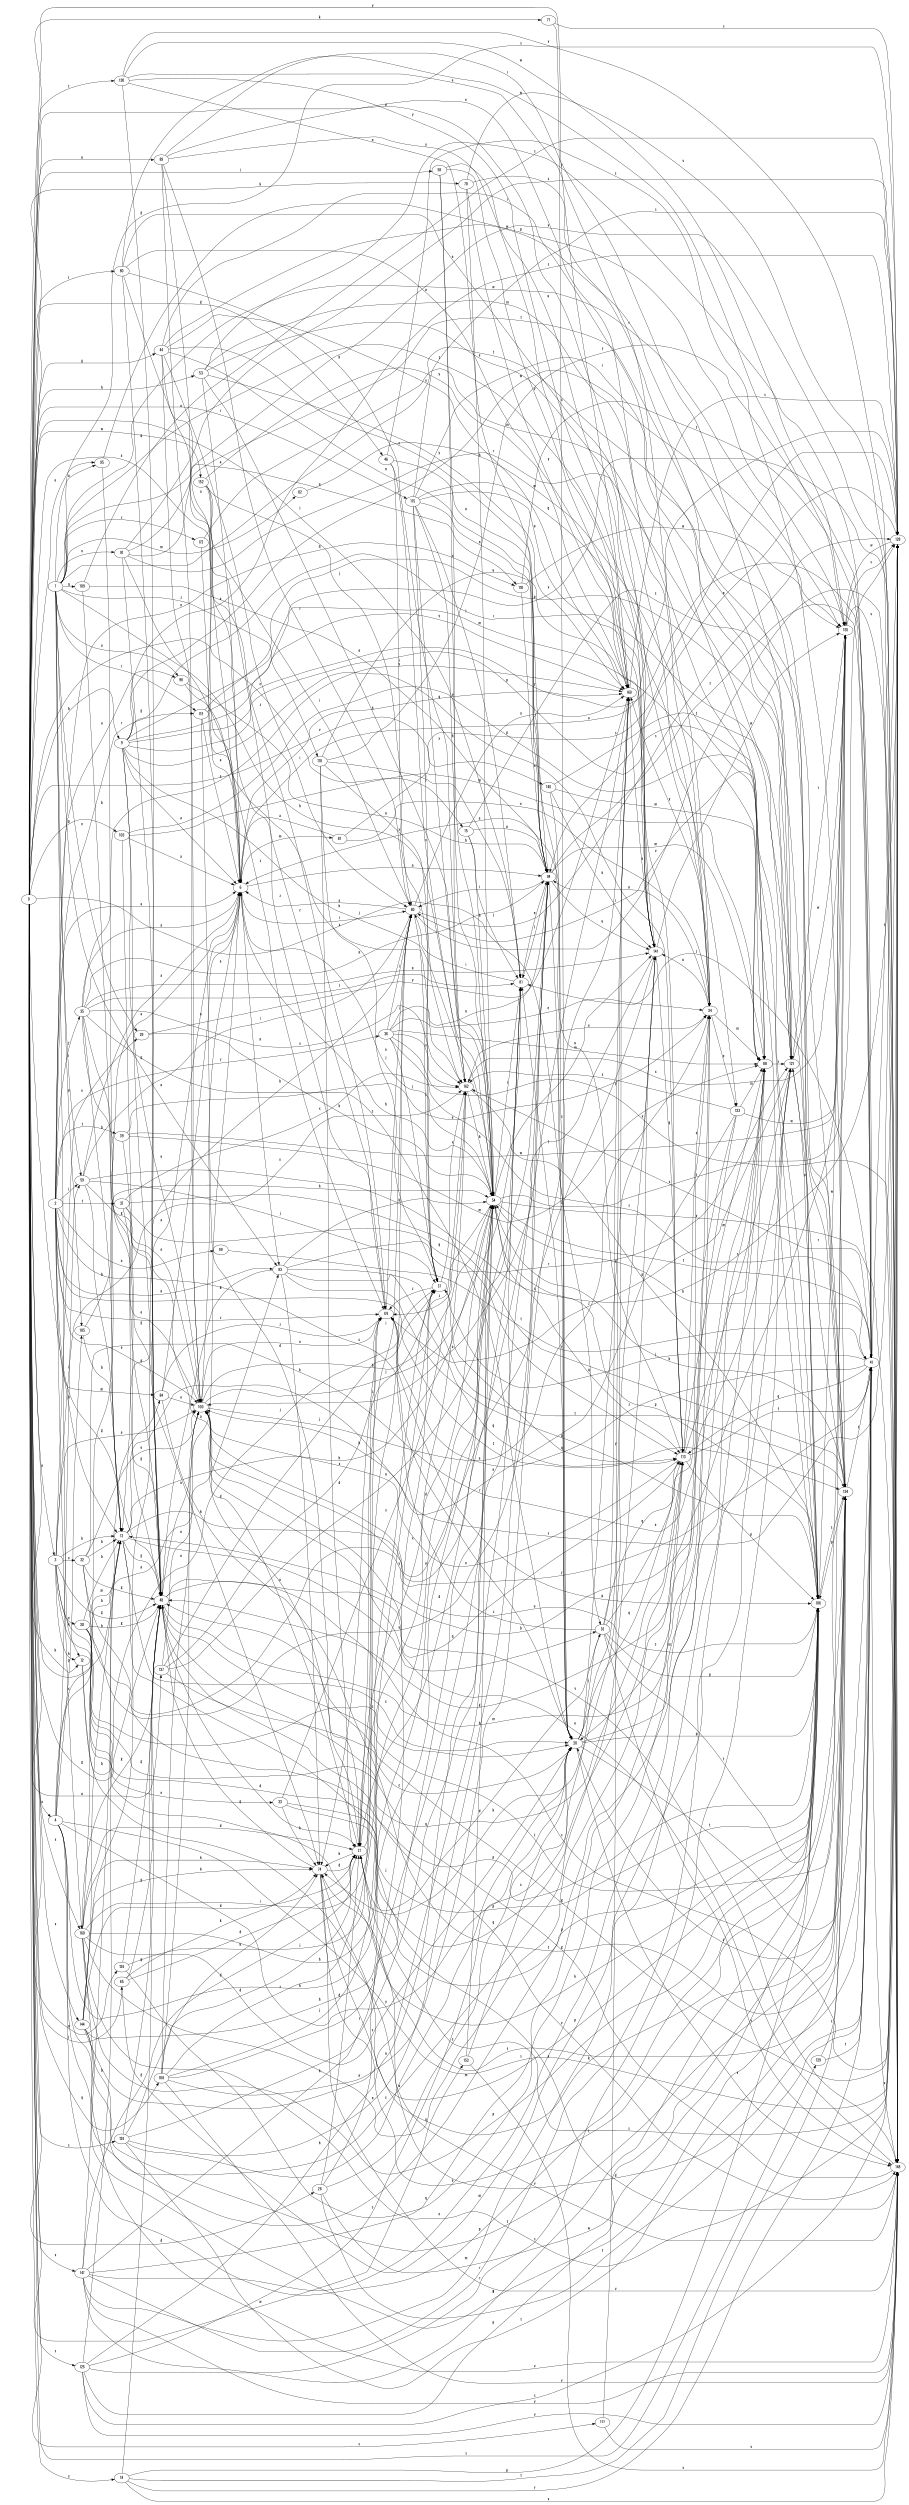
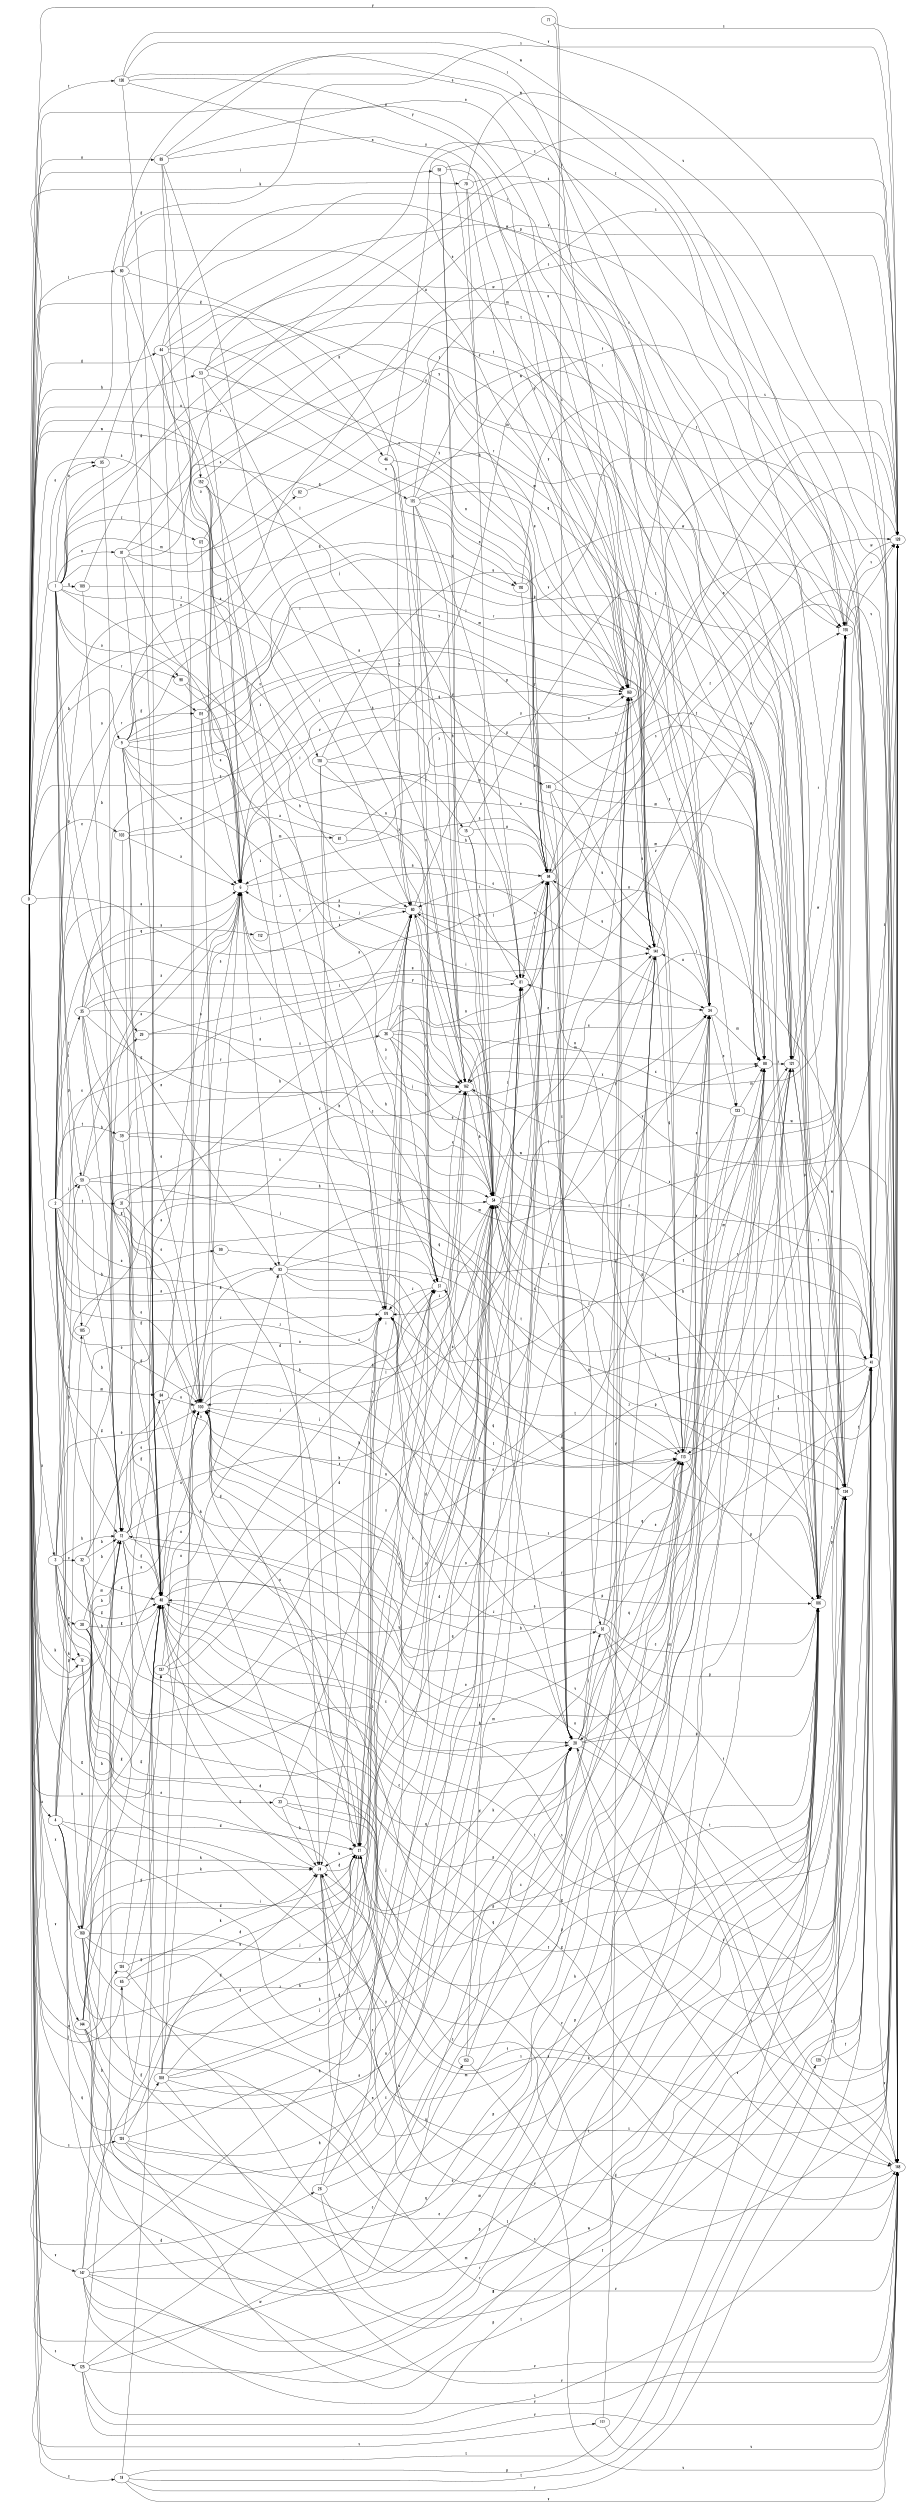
edge "0" -> "71": removed, label "k"
node "112": added
edge "48" -> "34": added, label "e"
